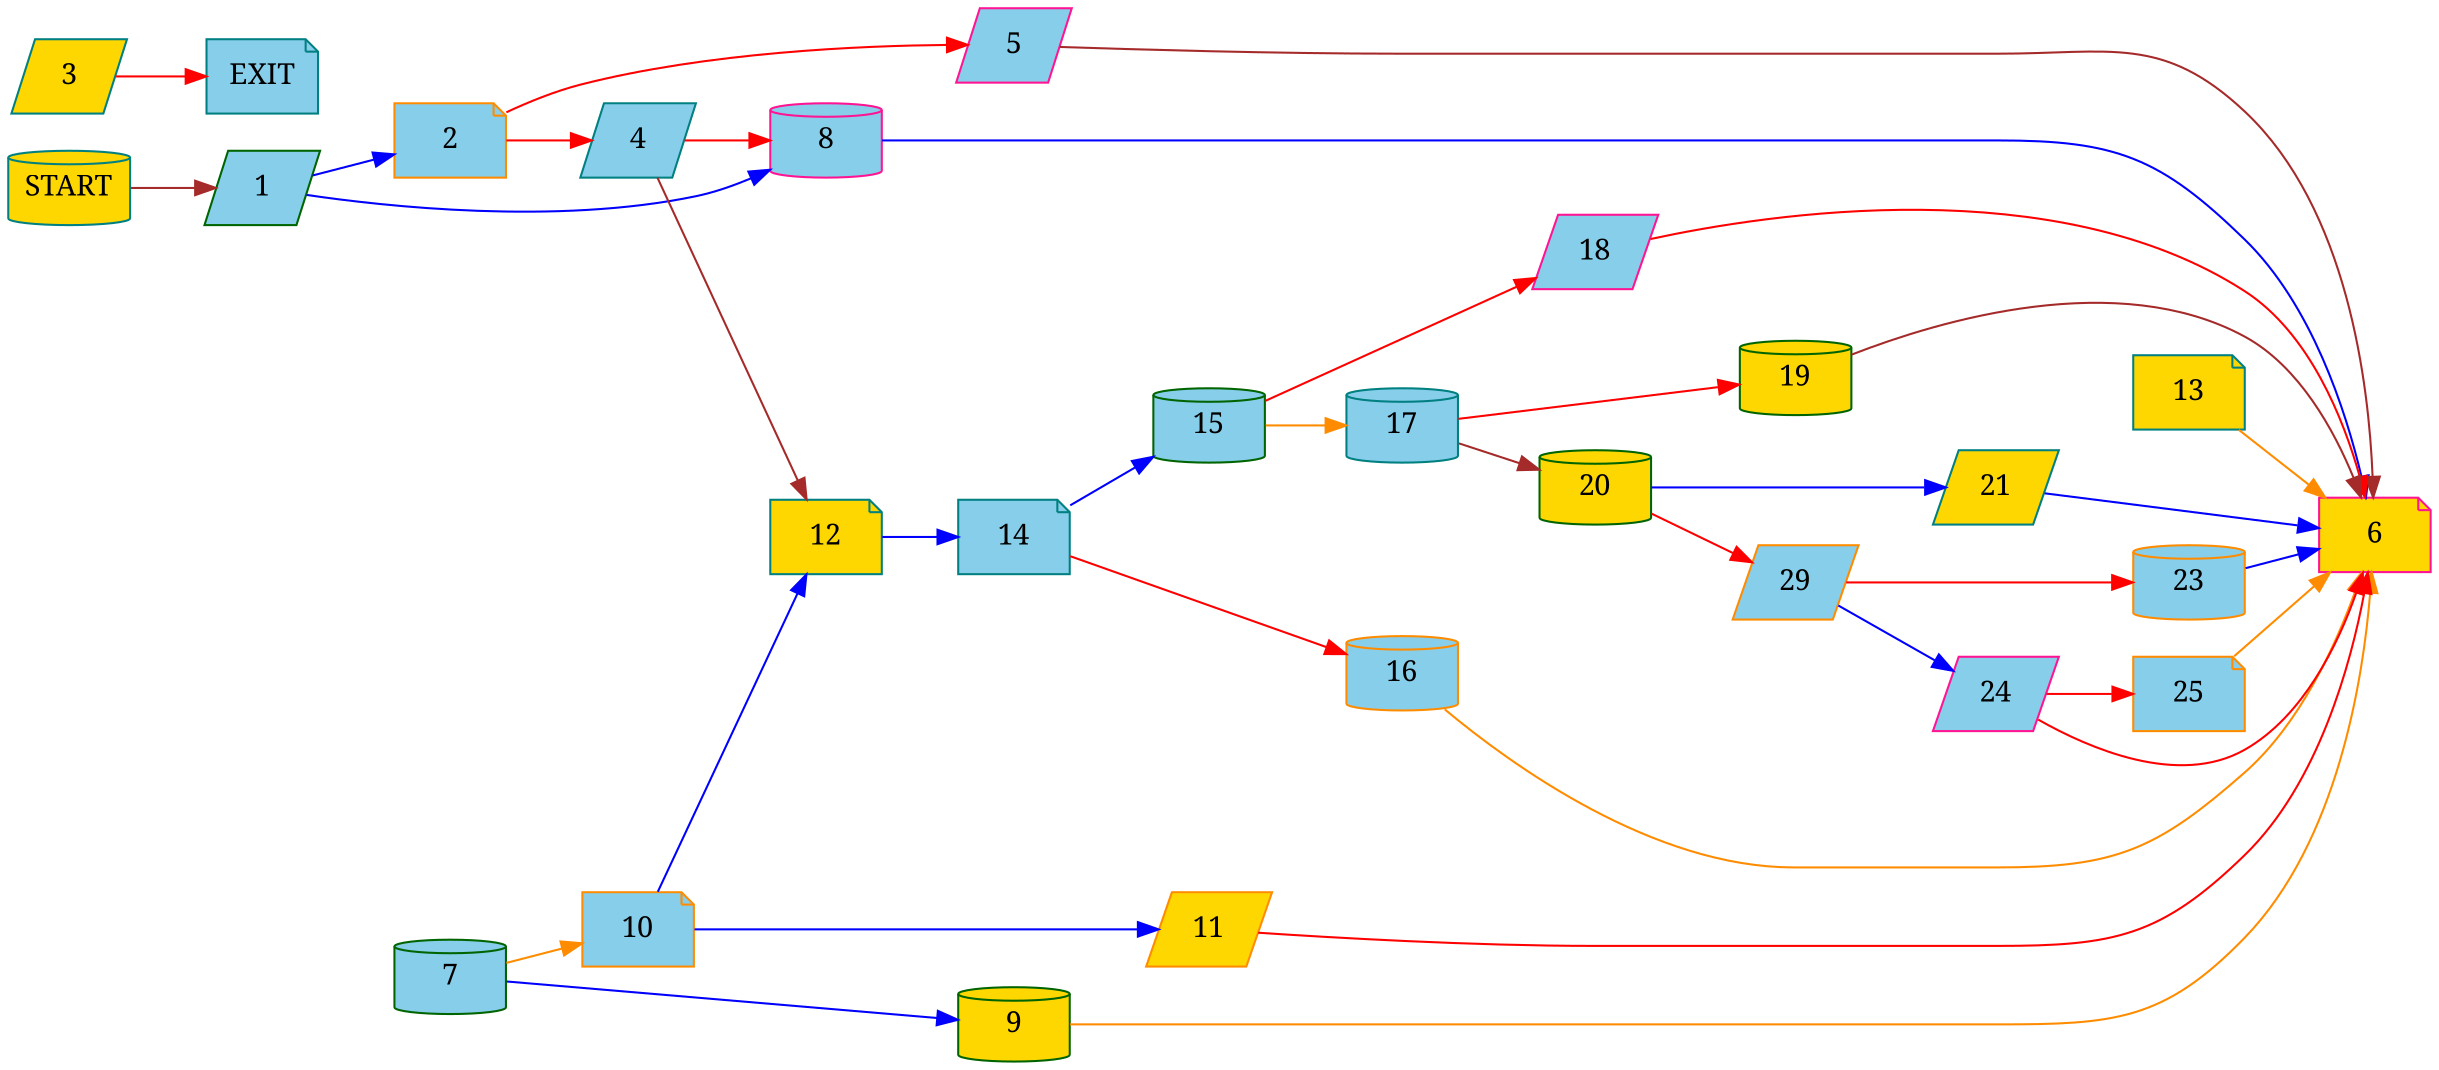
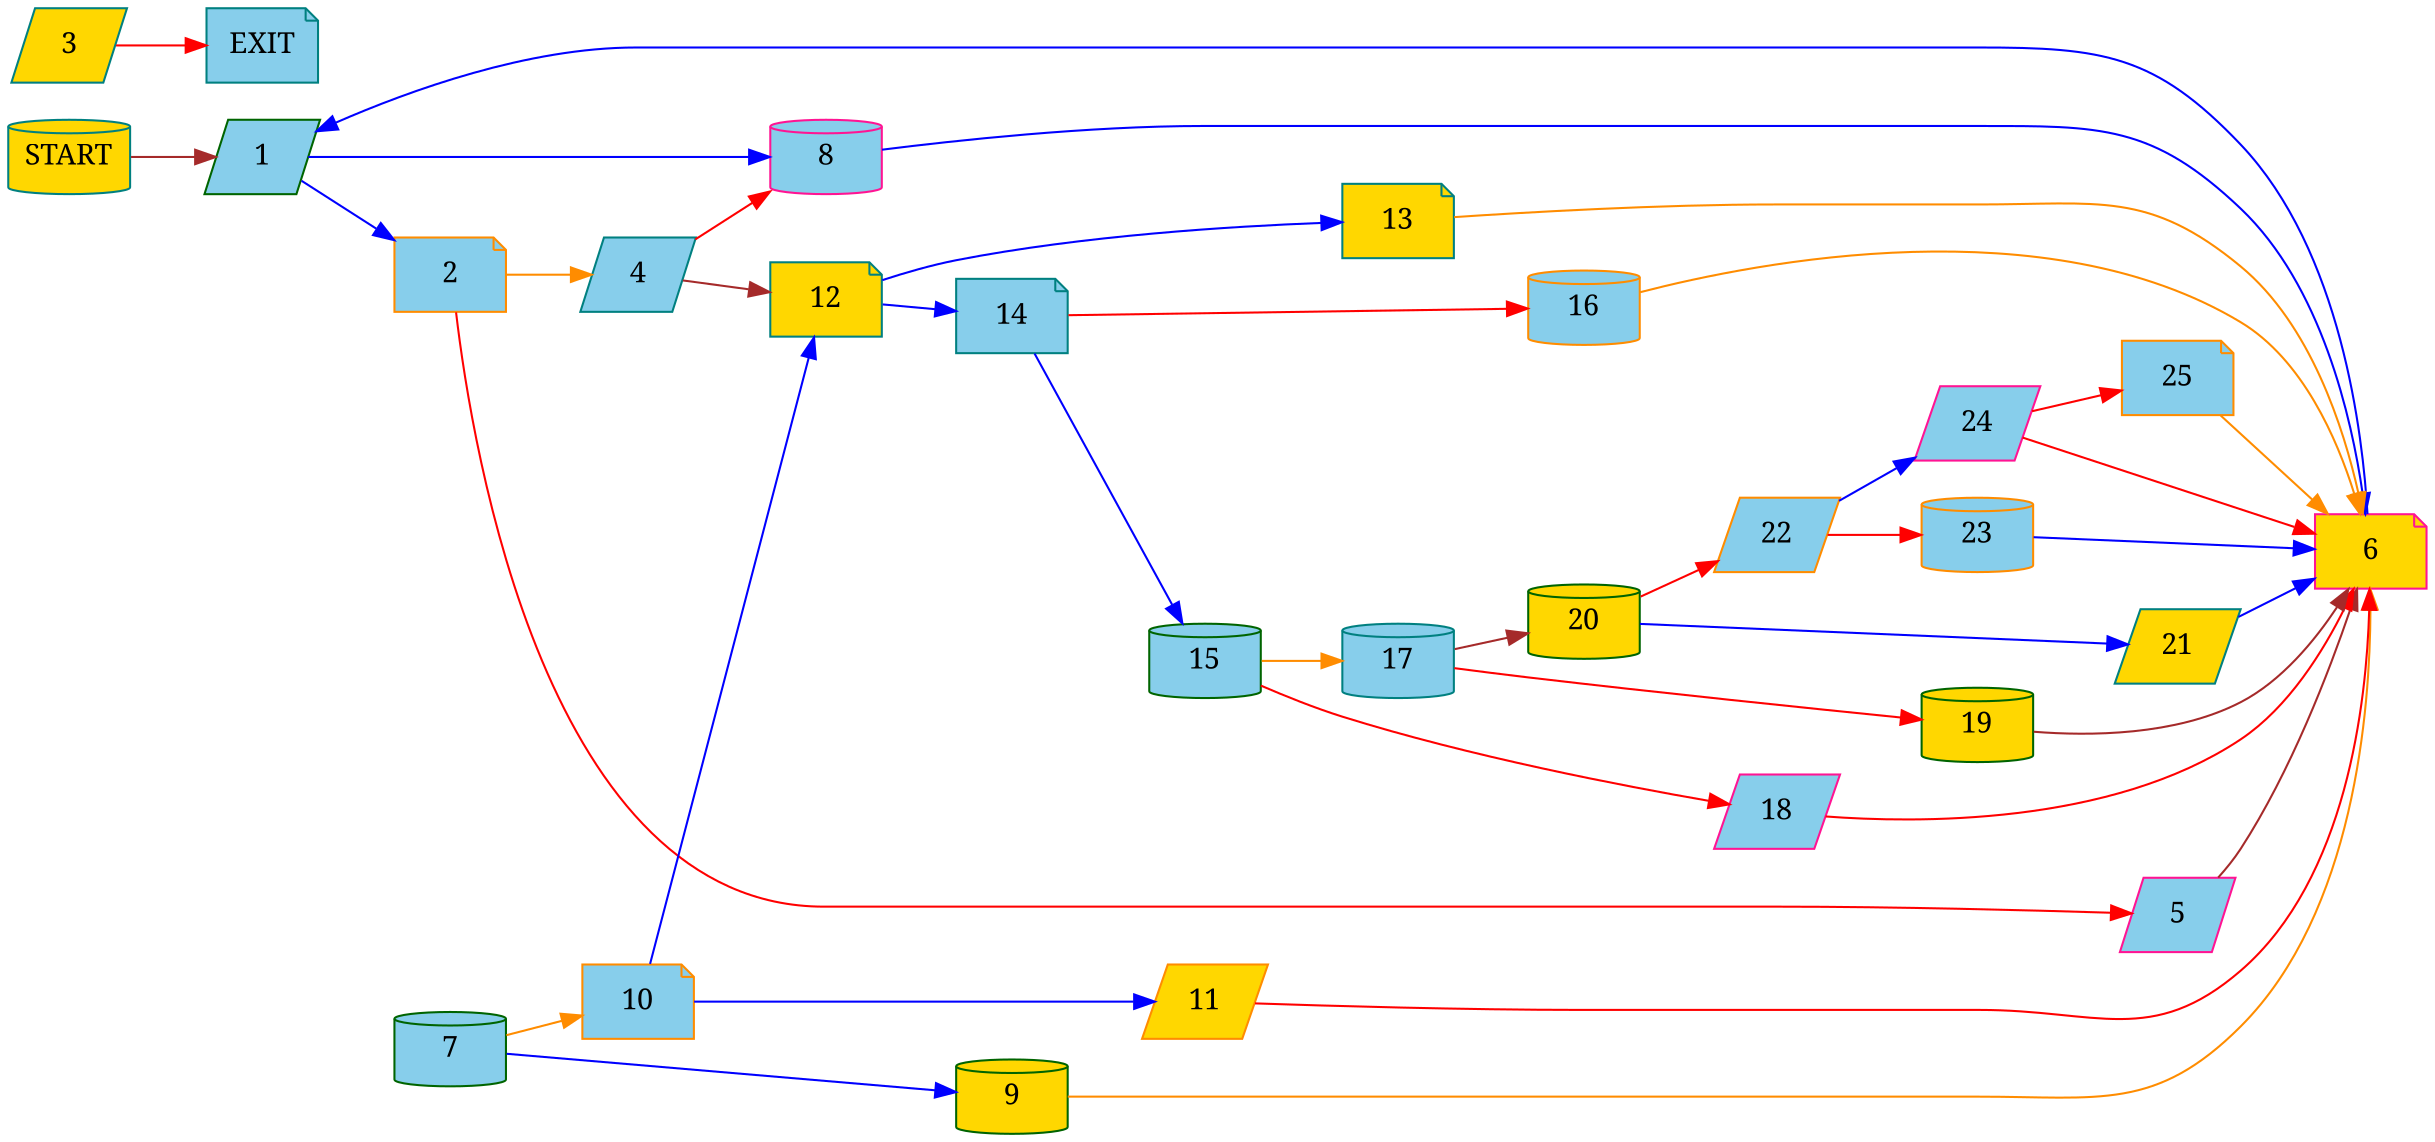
edge "6" -> "1": added
edge "2" -> "4": color red -> darkorange
edge "12" -> "13": added
node "29": label "29" -> "22"
